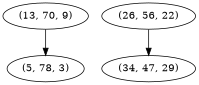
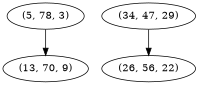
edge "(13, 70, 9)" -> "(5, 78, 3)": reversed
edge "(26, 56, 22)" -> "(34, 47, 29)": reversed
